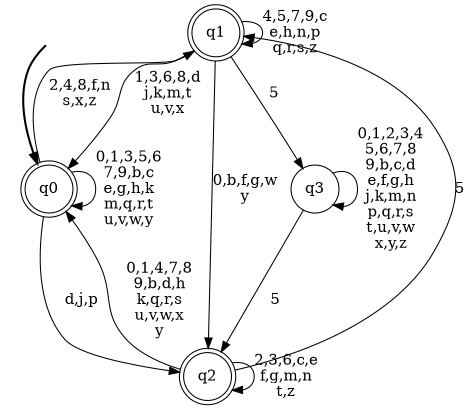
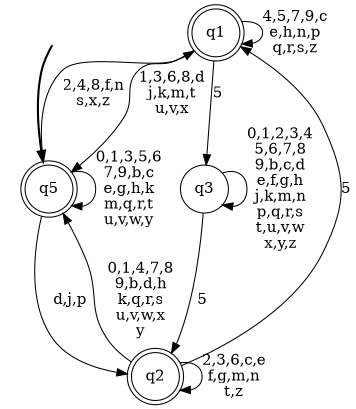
node "q0": label "q0" -> "q5"
edge "q1" -> "q2": removed, label "0,b,f,g,w y"
